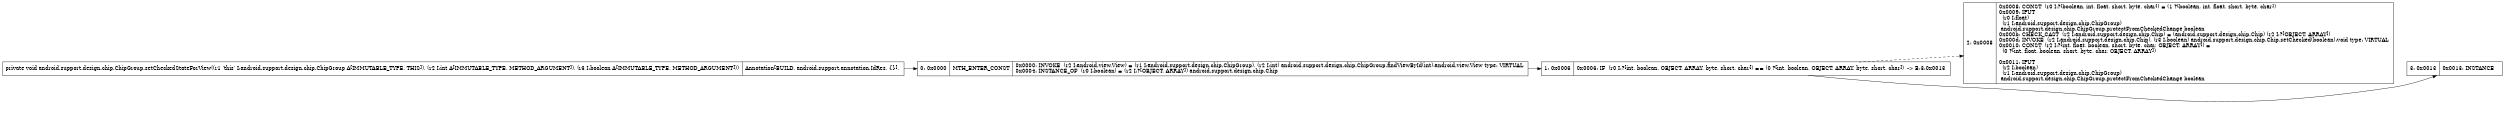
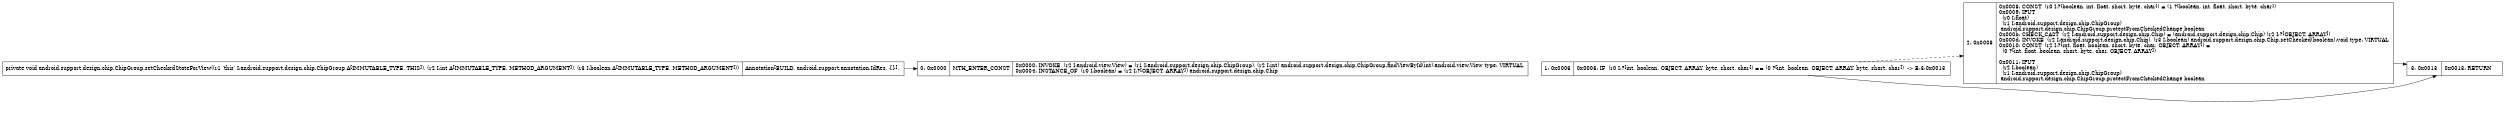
edge "2: 0x0008" -> "3: 0x0013": added
edge "0: 0x0000" -> "1: 0x0006": removed
node "3: 0x0013": text "0x0013: INSTANCE" -> "0x0013: RETURN"
